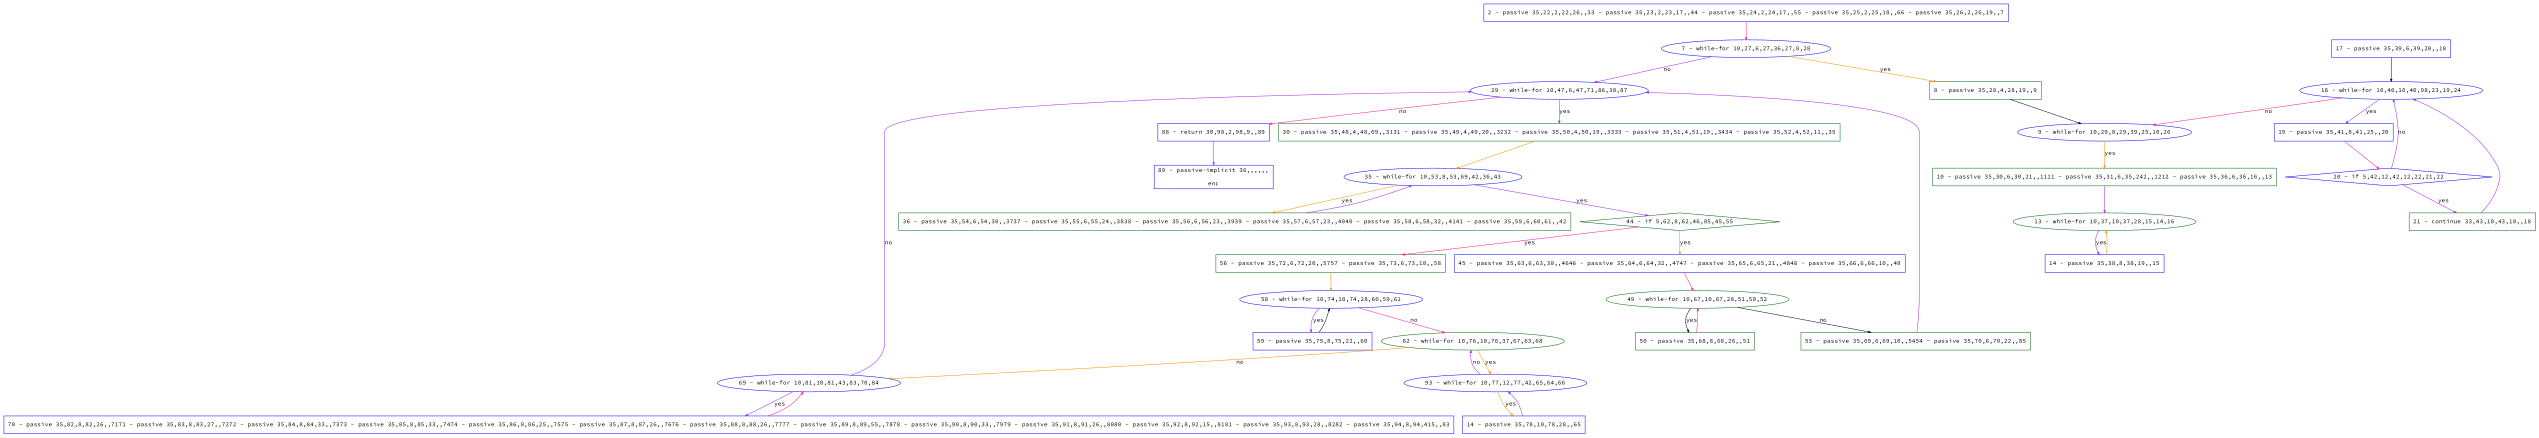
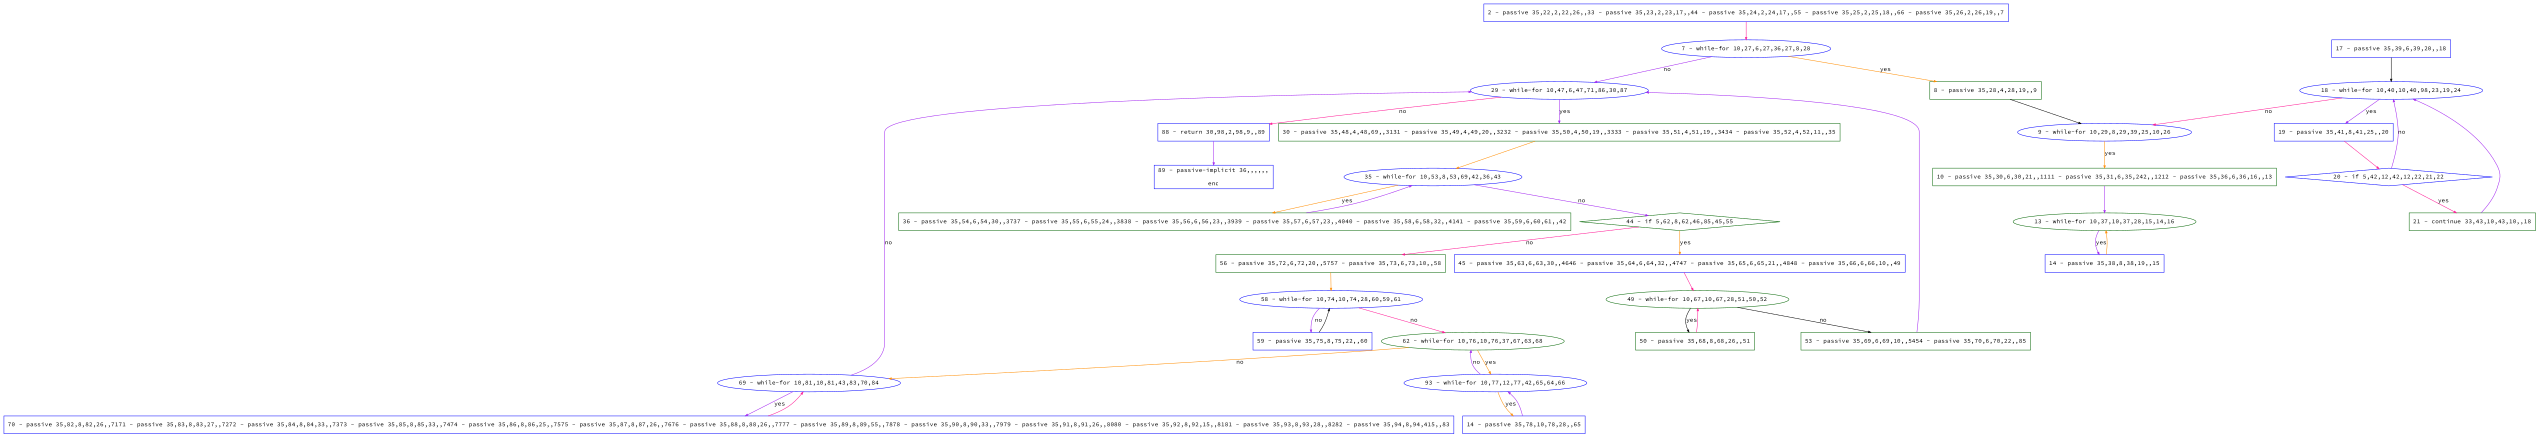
edge "20 - if 5,42,12,42,12,22,21,22" -> "21 - continue 33,43,10,43,10,,18": color purple -> deeppink
edge "35 - while-for 10,53,8,53,69,42,36,43" -> "44 - if 5,62,8,62,46,85,45,55": label "yes" -> "no"
edge "44 - if 5,62,8,62,46,85,45,55" -> "56 - passive 35,72,6,72,20,,5757 - passive 35,73,6,73,10,,58": label "yes" -> "no"
edge "58 - while-for 10,74,10,74,28,60,59,61" -> "59 - passive 35,75,8,75,22,,60": label "yes" -> "no"
